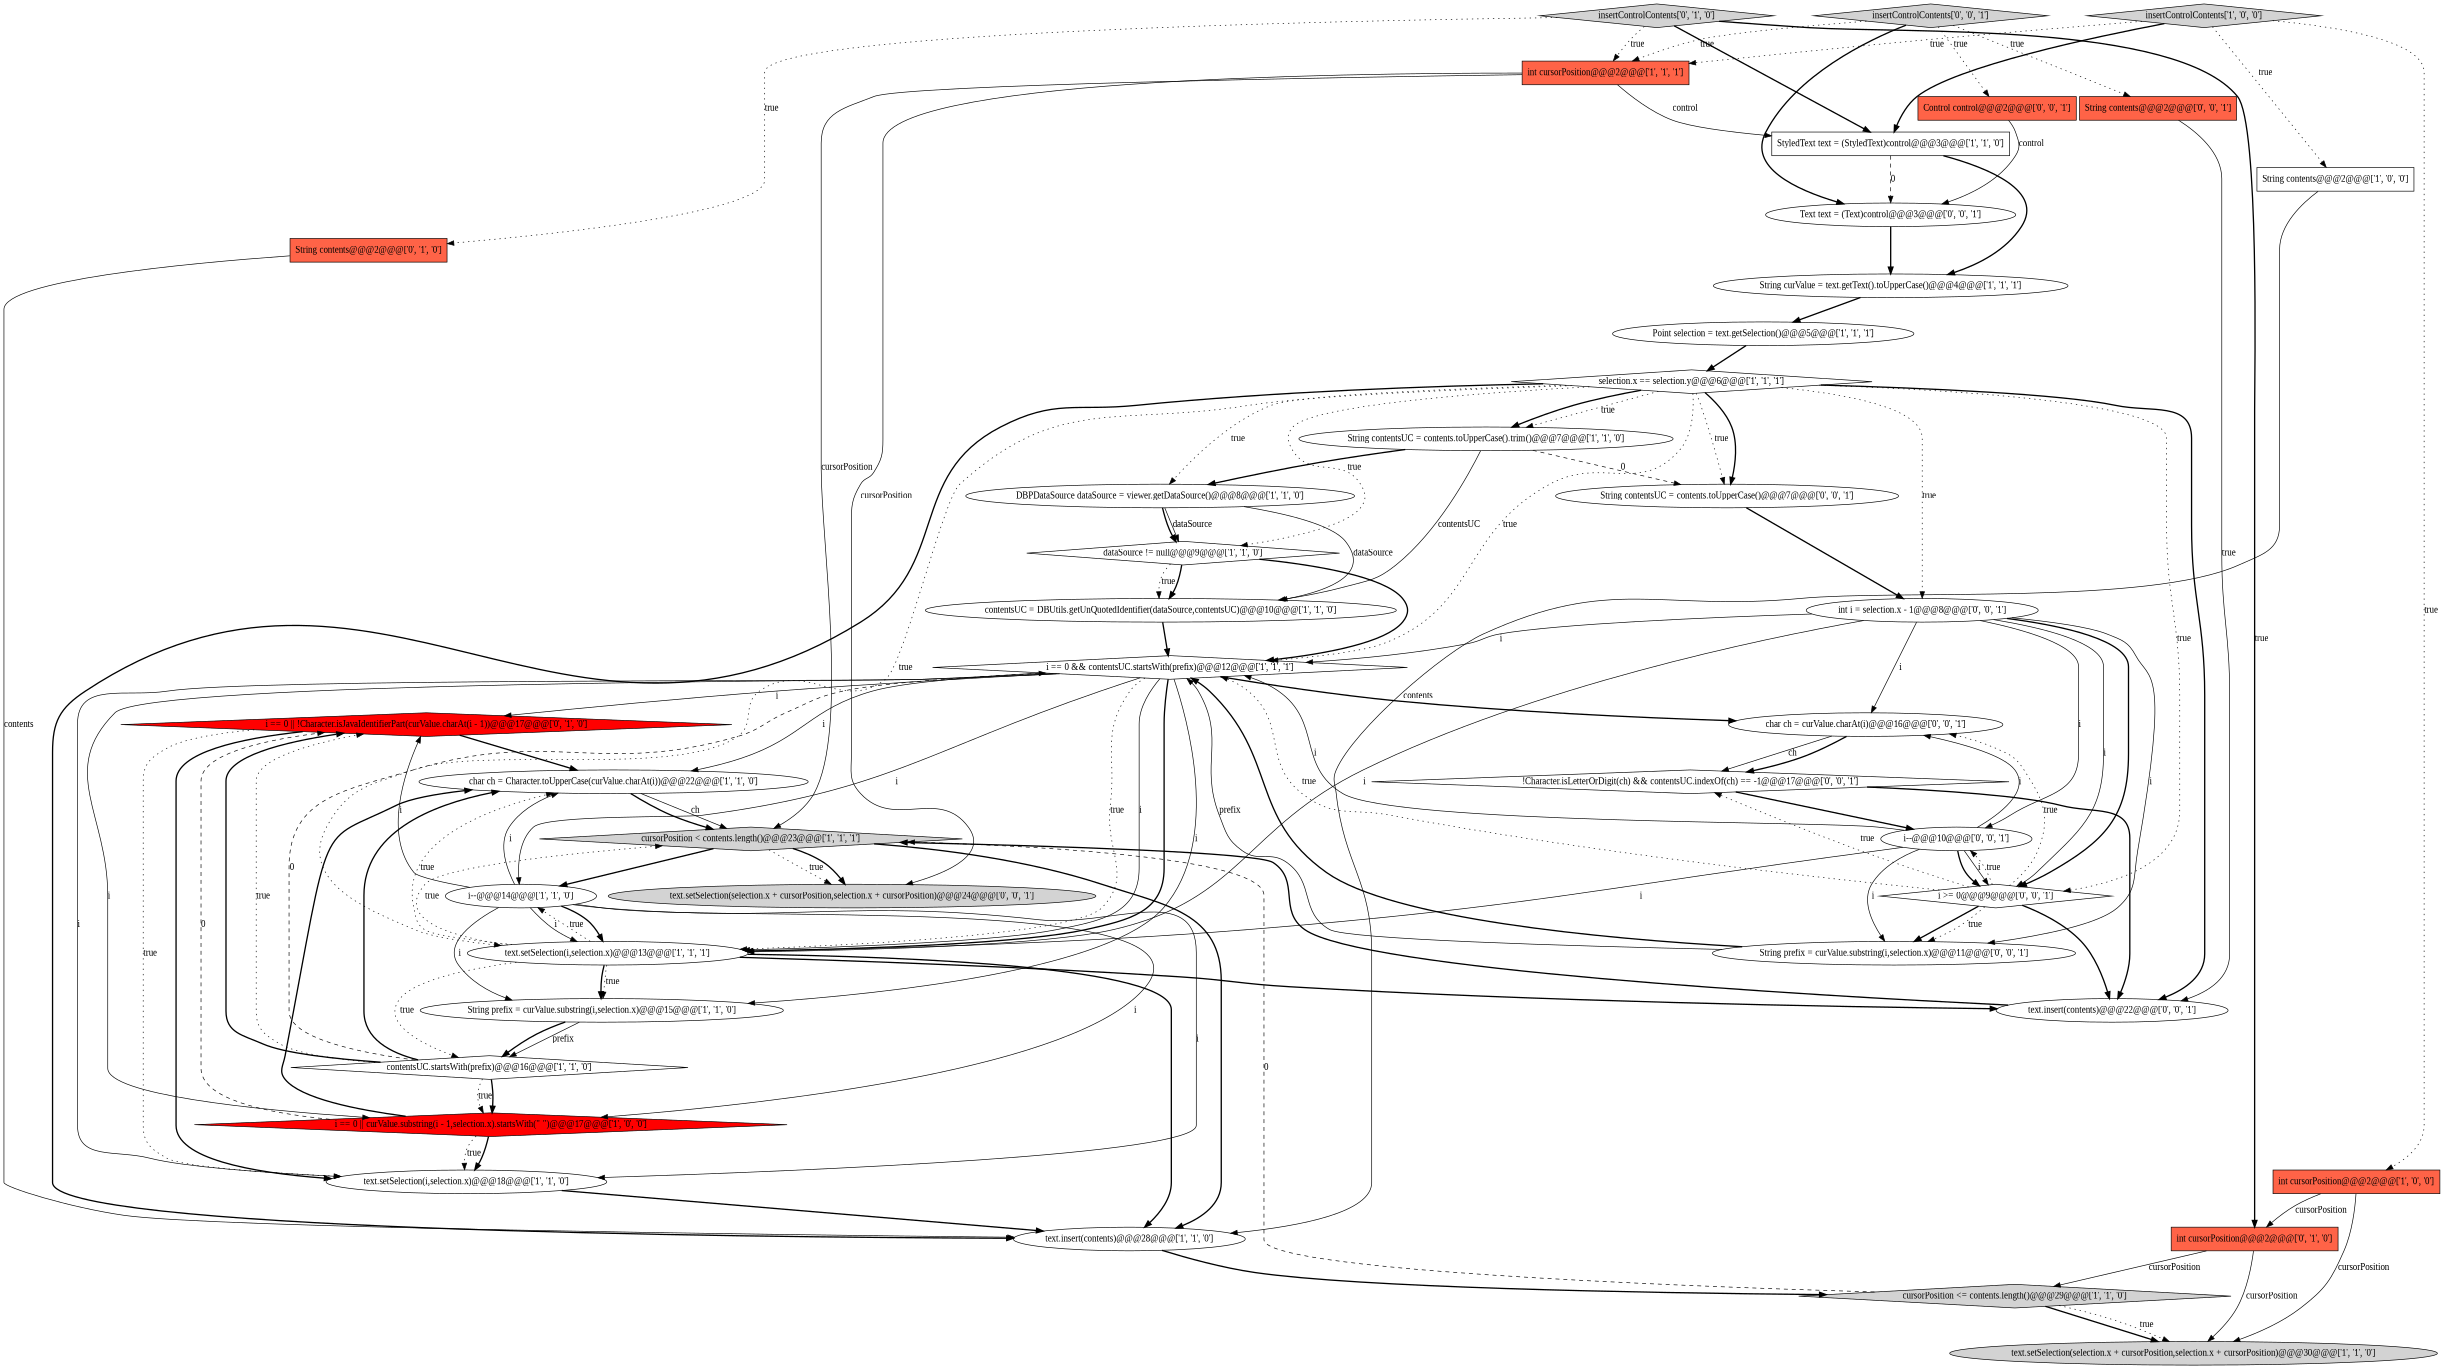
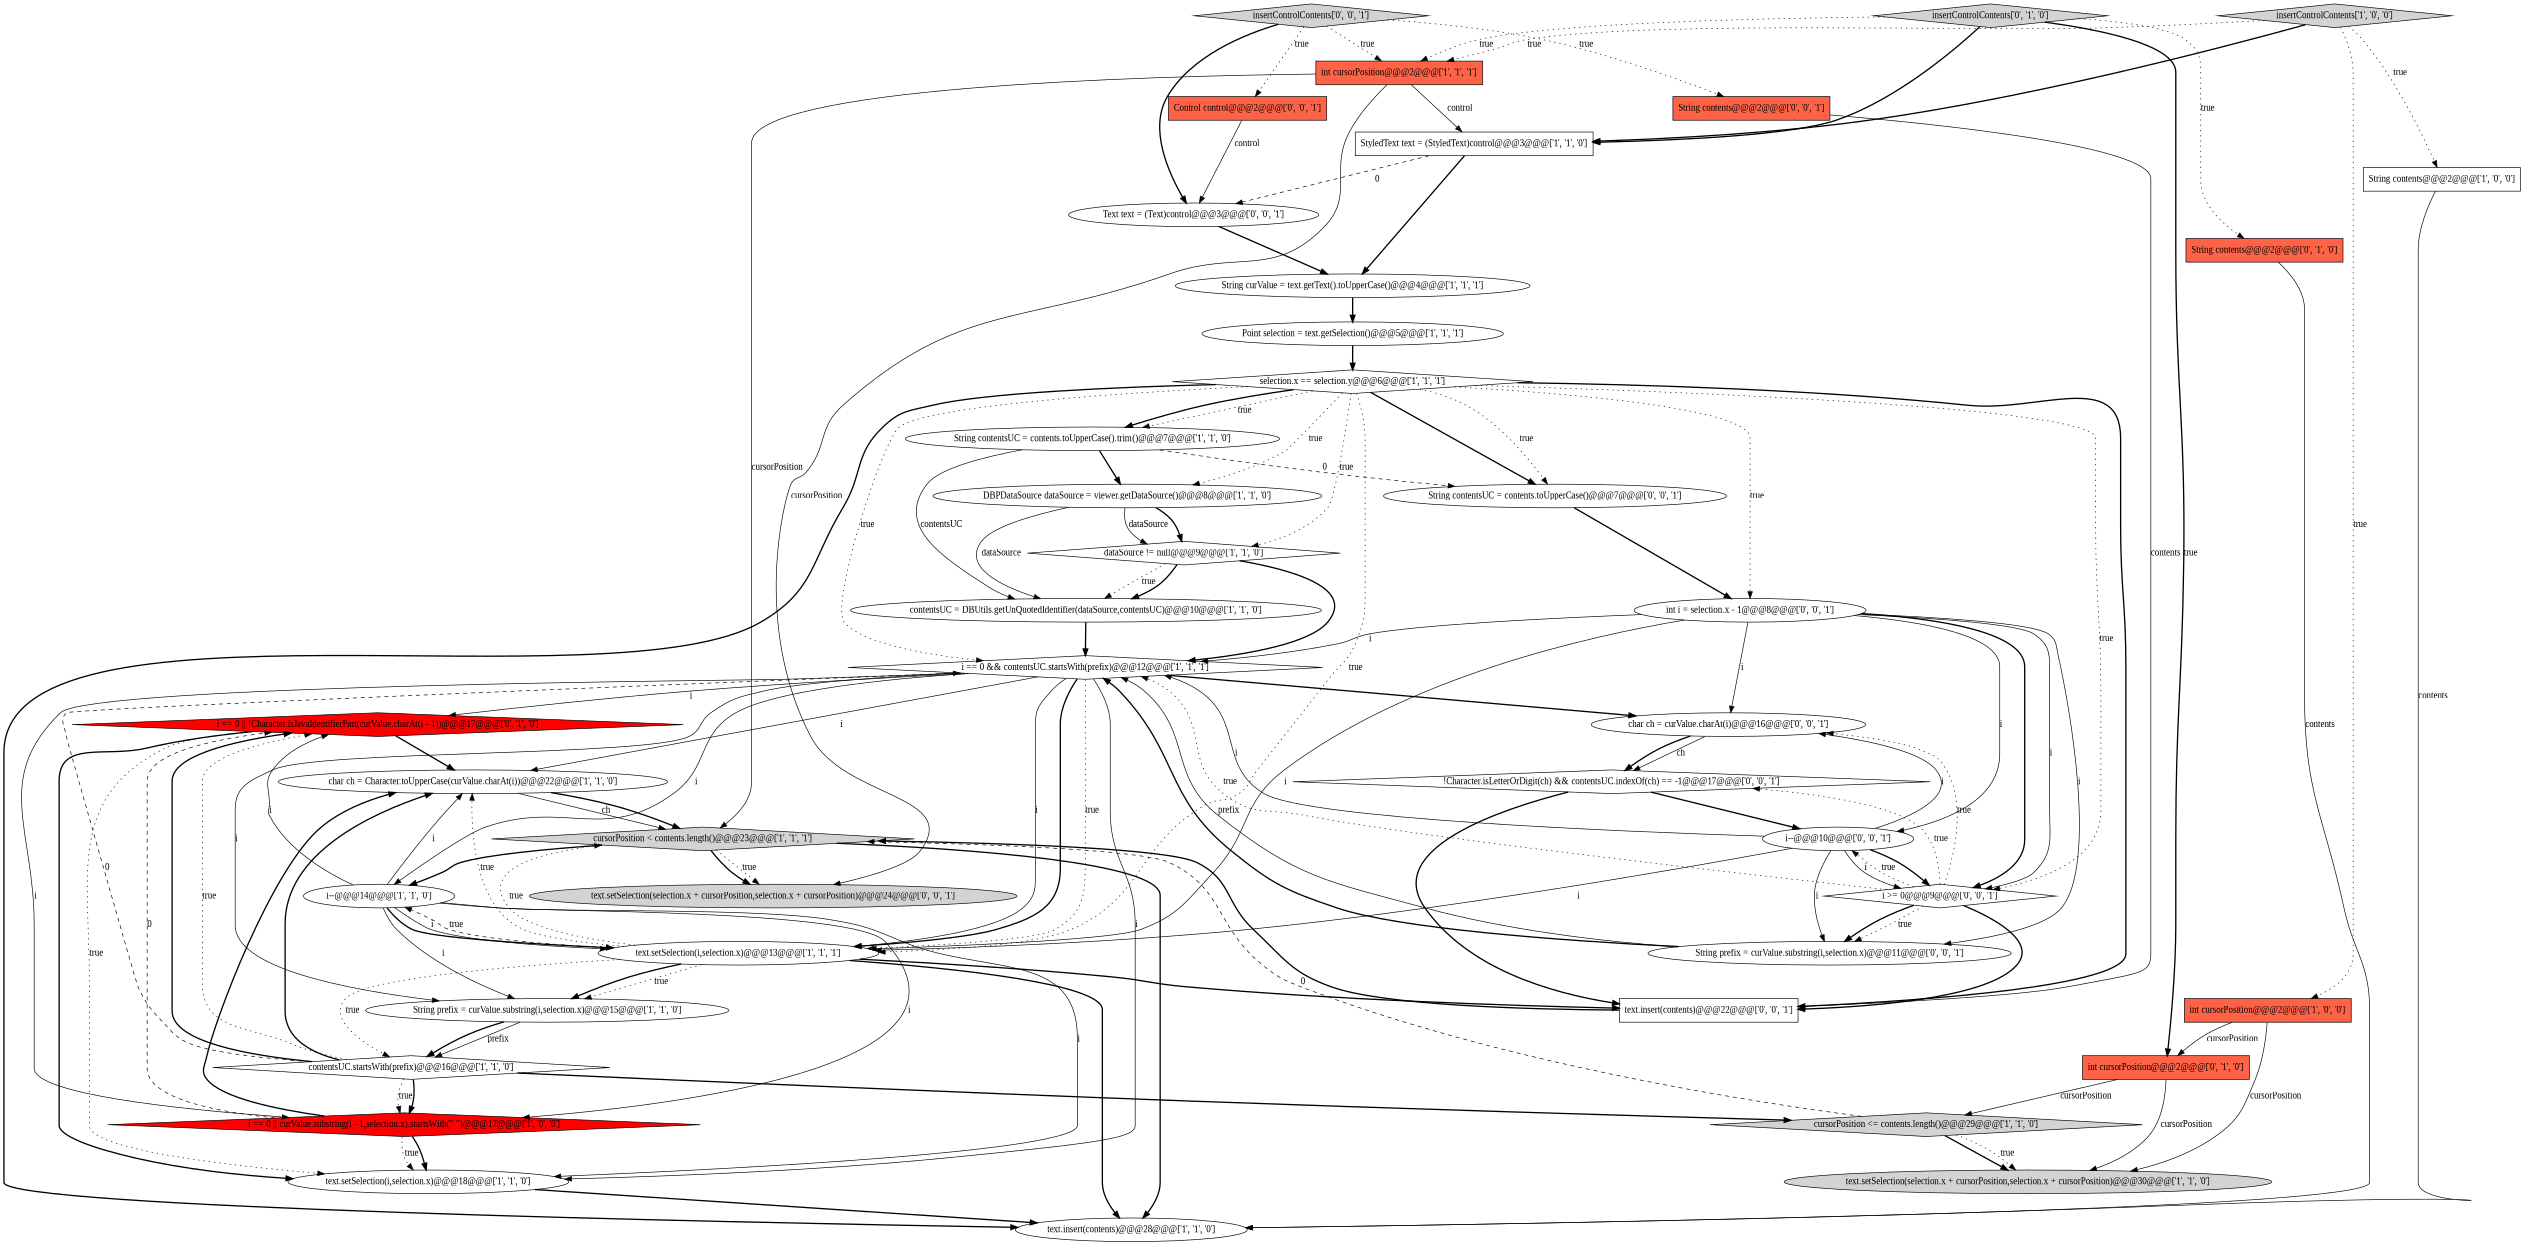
edge "String contents@@@2@@@['0', '0', '1']" -> "text.insert(contents)@@@22@@@['0', '0', '1']": label "true" -> "contents"
edge "text.setSelection(i,selection.x)@@@13@@@['1', '1', '1']" -> "i--@@@14@@@['1', '1', '0']": style dotted -> dashed
node "text.insert(contents)@@@22@@@['0', '0', '1']": shape ellipse -> box
edge "text.insert(contents)@@@28@@@['1', '1', '0']" -> "cursorPosition <= contents.length()@@@29@@@['1', '1', '0']": now "contentsUC.startsWith(prefix)@@@16@@@['1', '1', '0']" -> "cursorPosition <= contents.length()@@@29@@@['1', '1', '0']"
